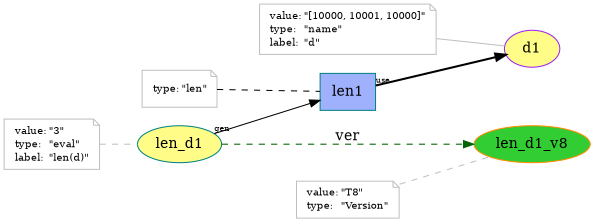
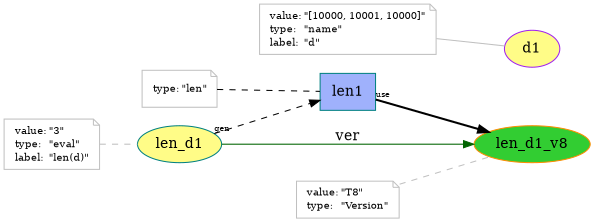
edge "len1" -> "d1": now "len1" -> "len_d1_v8"
edge "len_d1" -> "len1": style solid -> dashed
edge "len_d1" -> "len_d1_v8": style dashed -> solid
